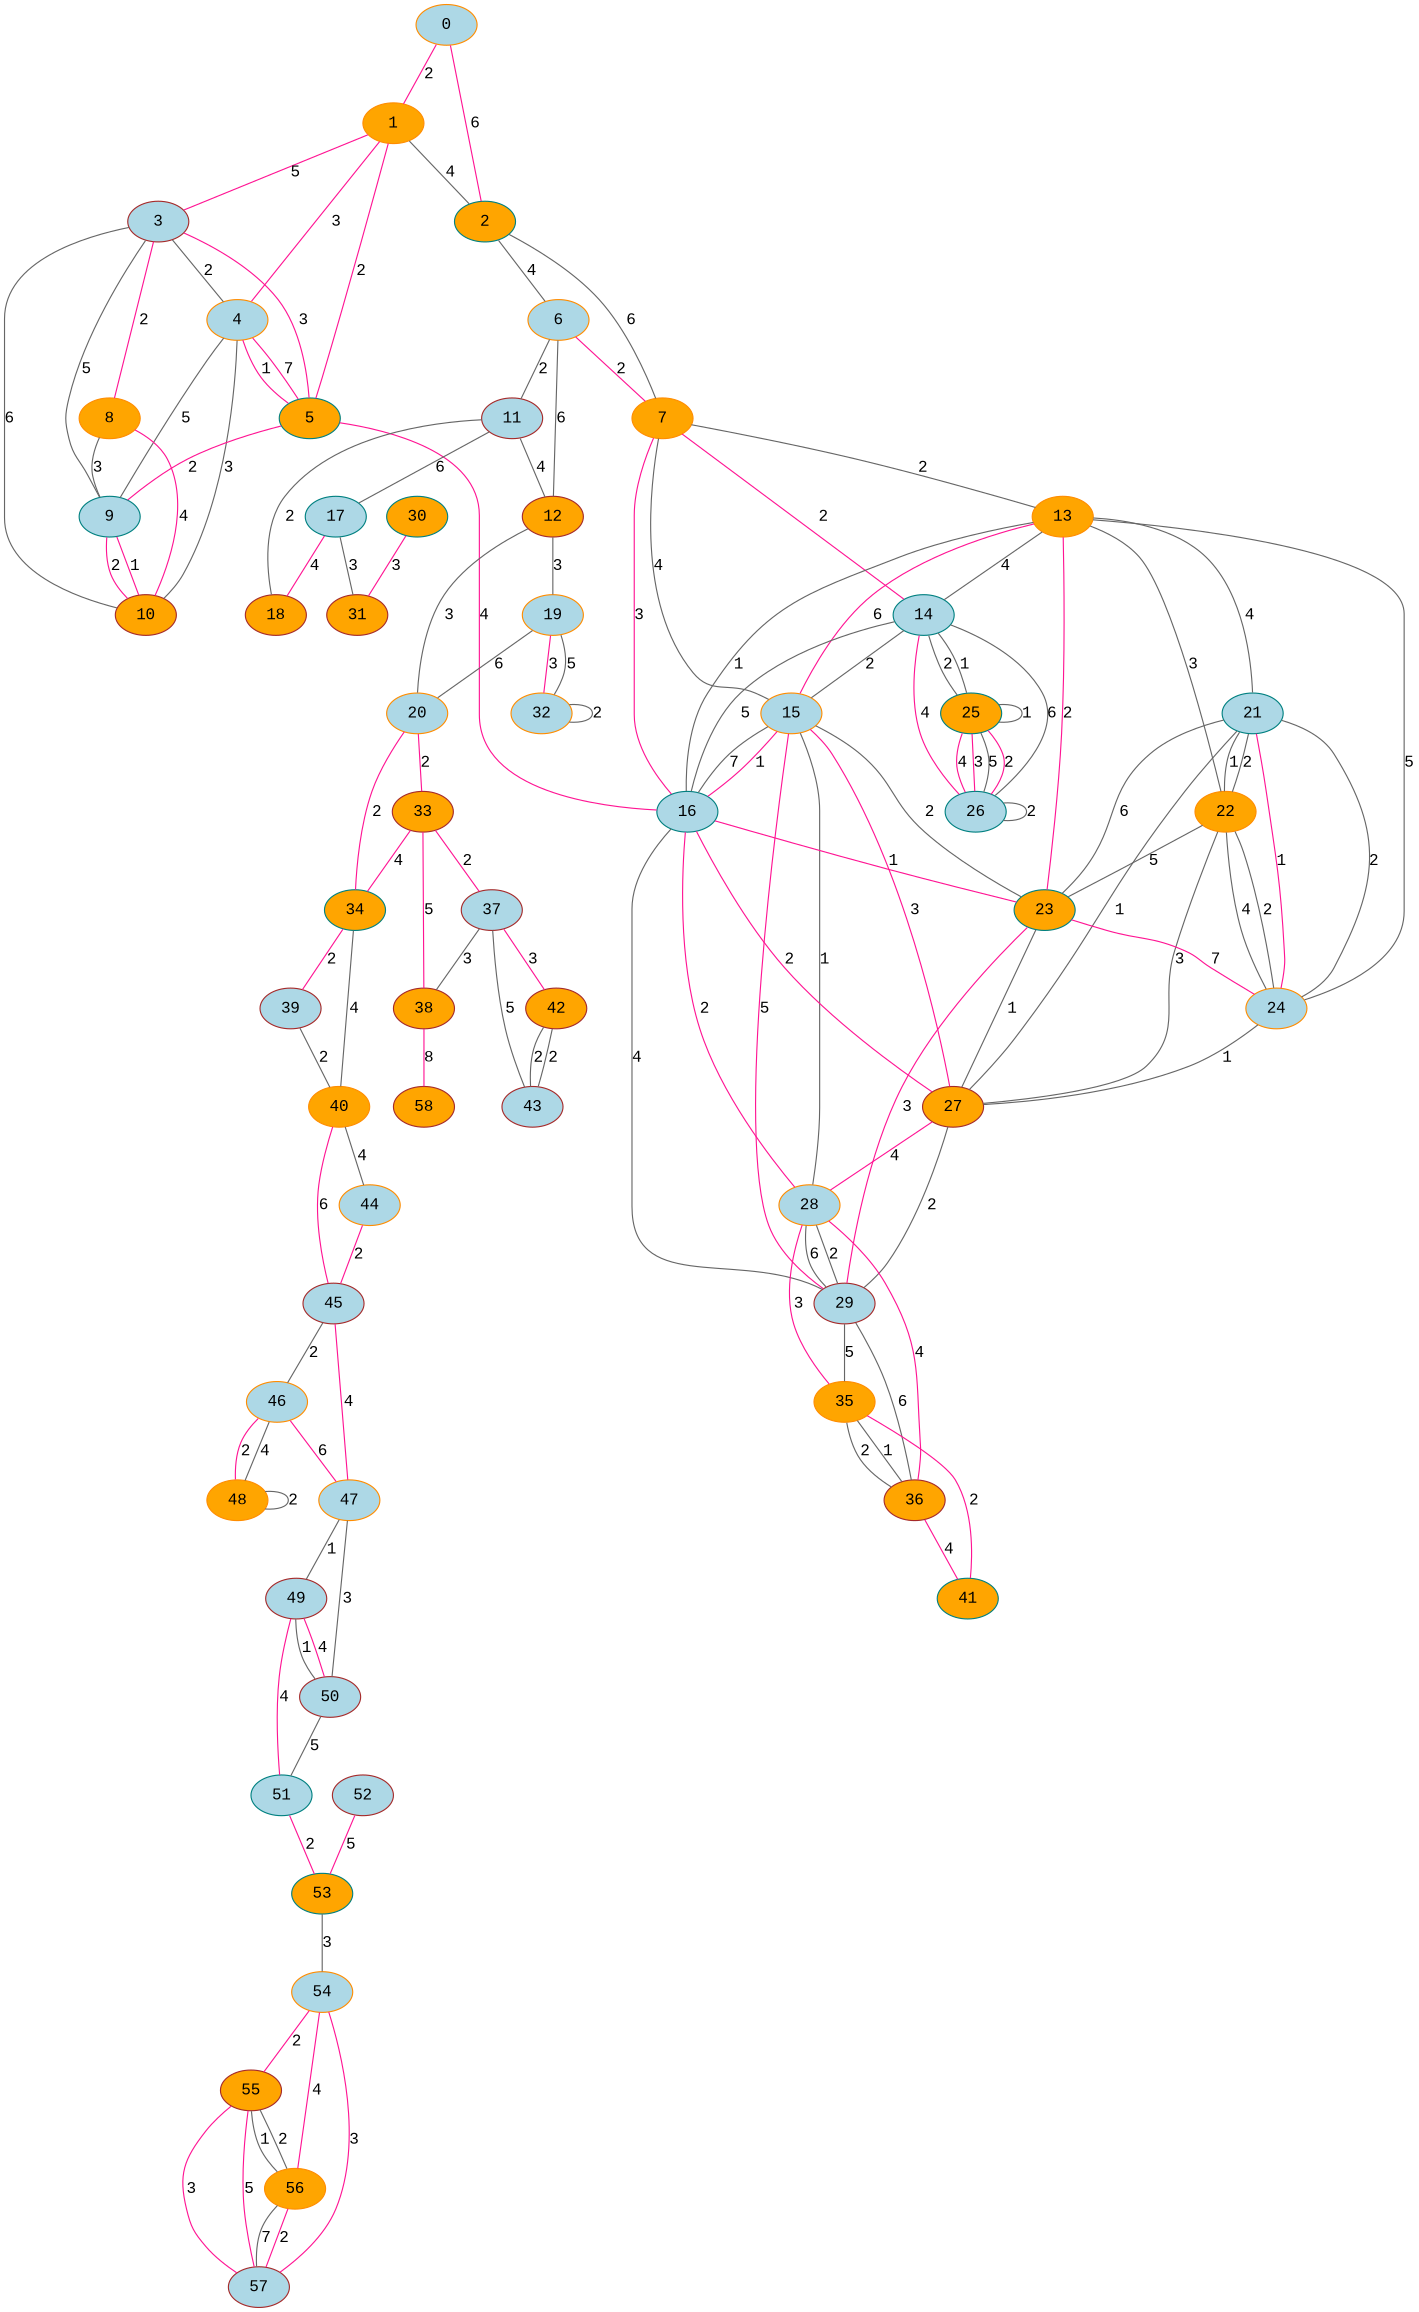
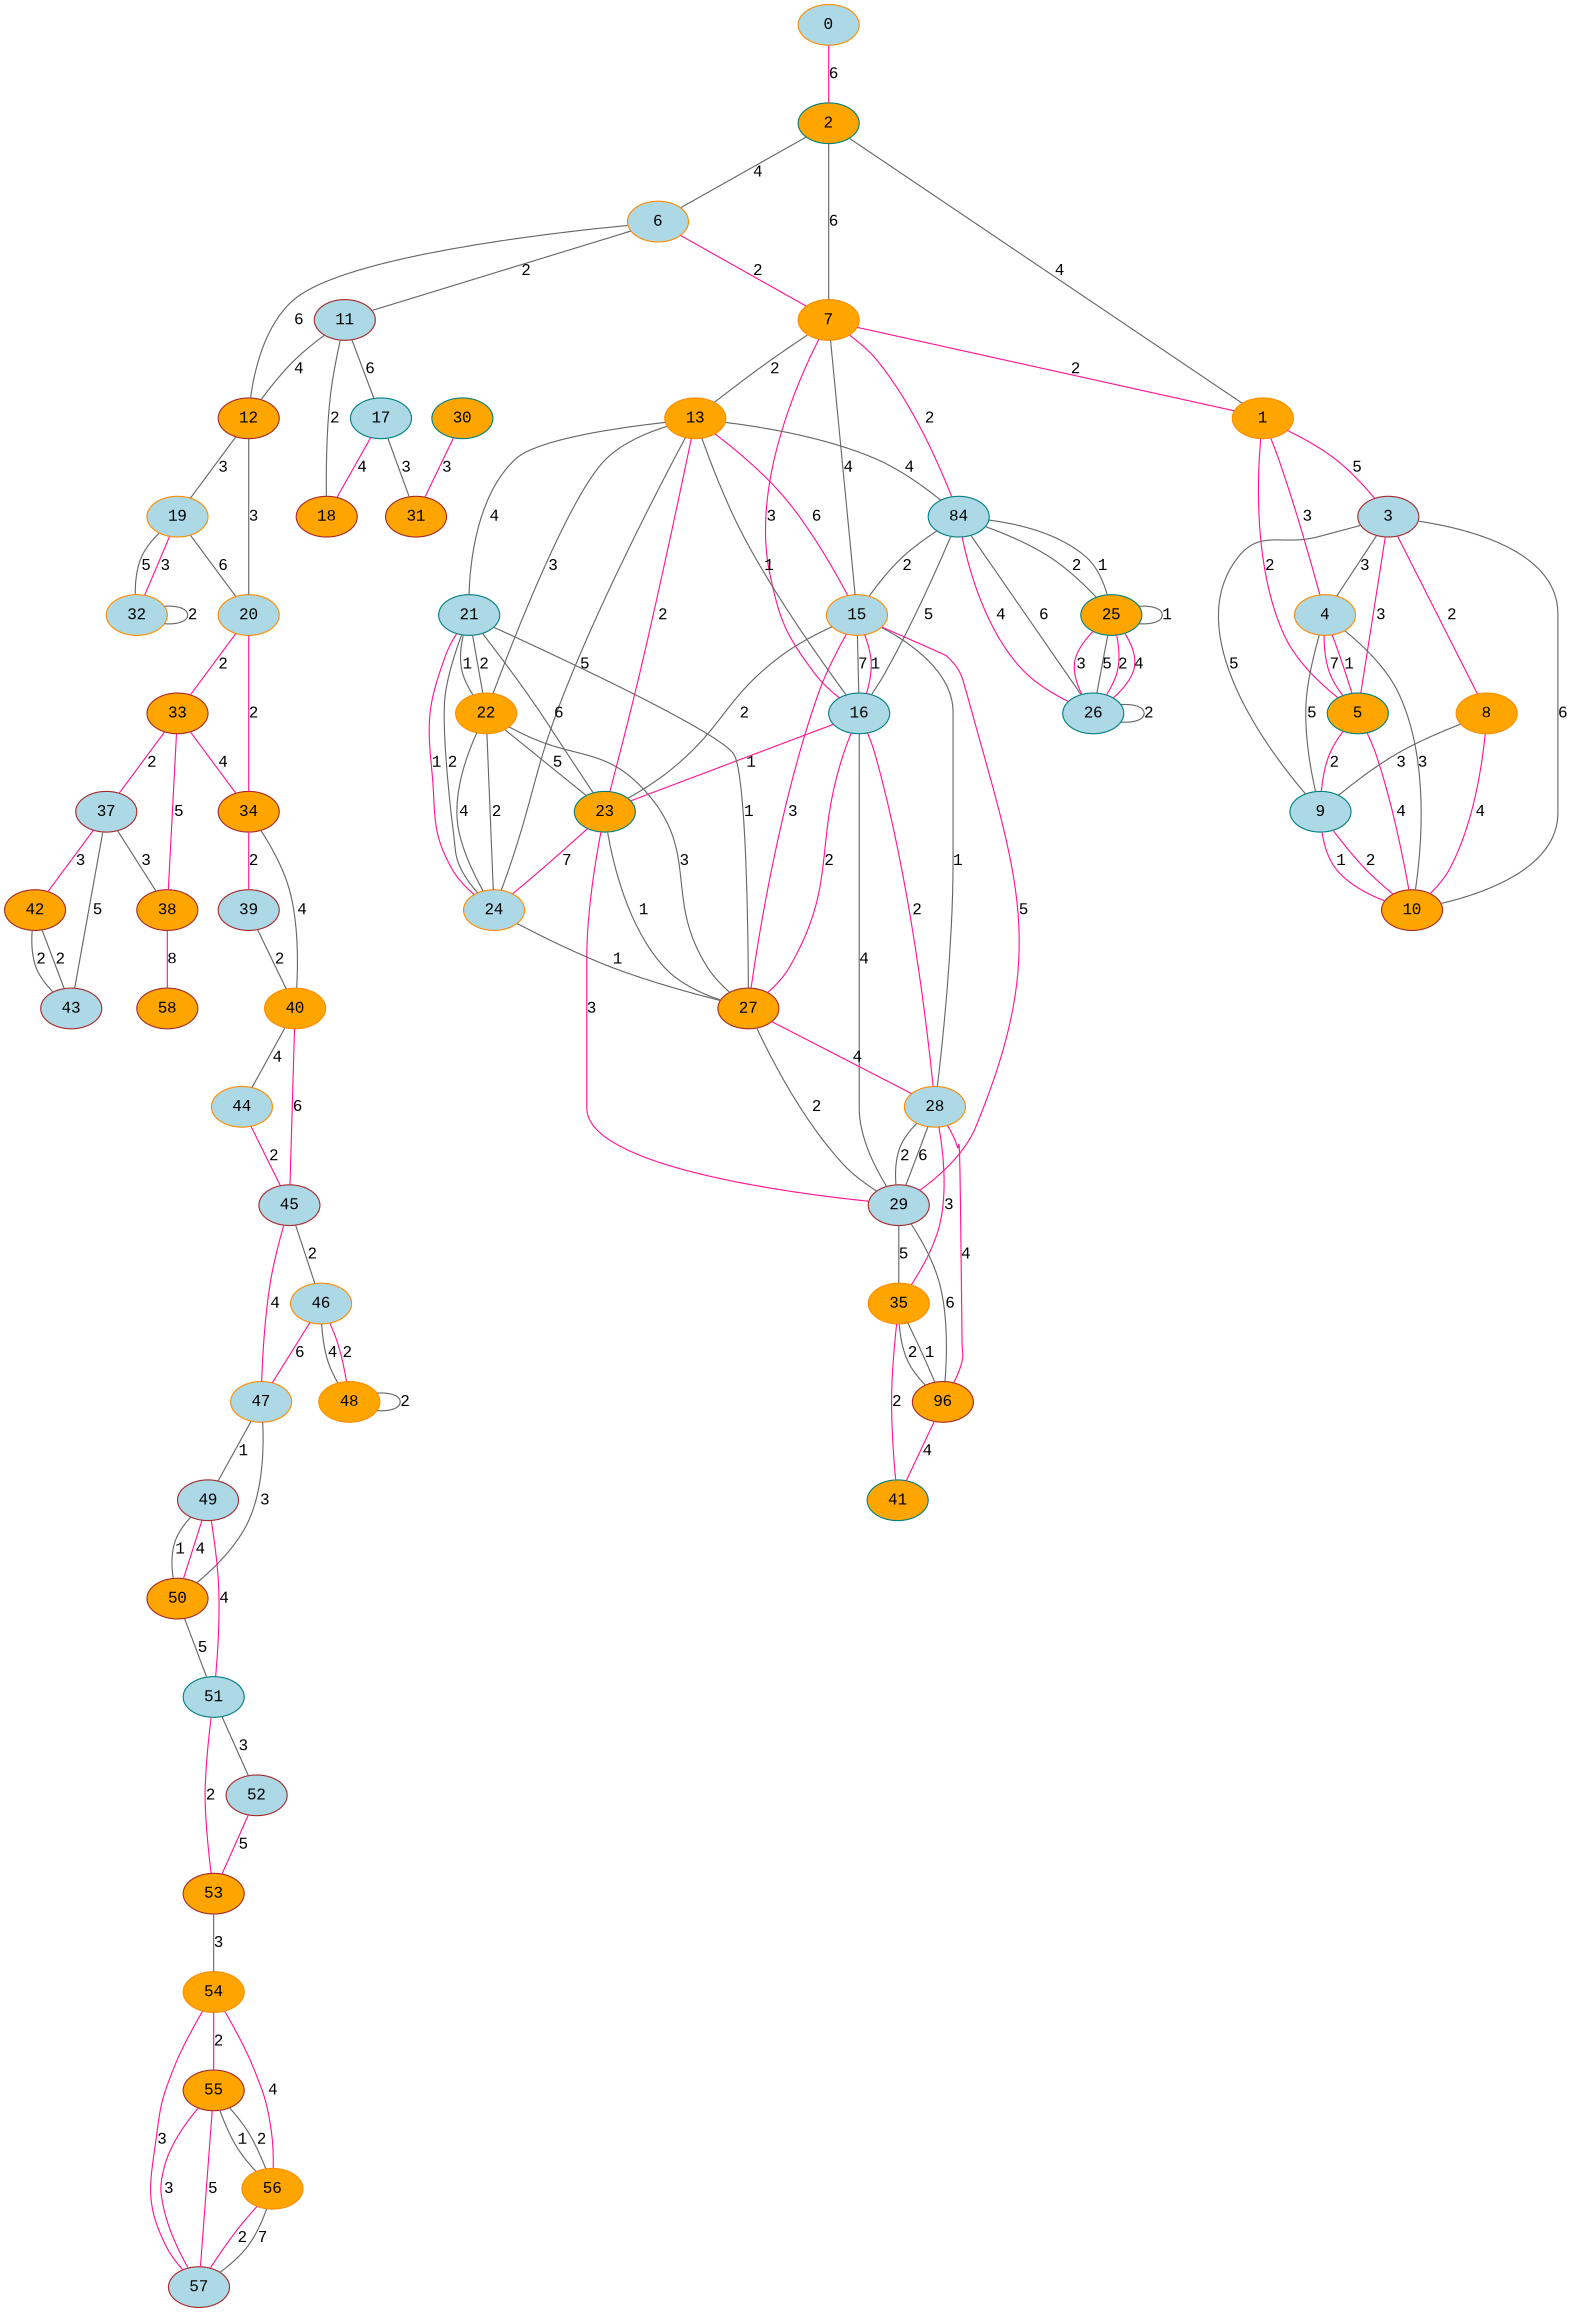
edge "0" -- "1": now "7" -- "1"
edge "3" -- "4": label "2" -> "3"
node "14": label "14" -> "84"
edge "5" -- "16": now "5" -- "10"
node "34": color teal -> brown
node "36": label "36" -> "96"
node "50": fillcolor lightblue -> orange
edge "51" -- "52": added, label "3"
node "53": color teal -> brown
node "54": fillcolor lightblue -> orange
